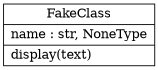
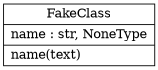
node "FakeClass": text "display(text)" -> "name(text)"
